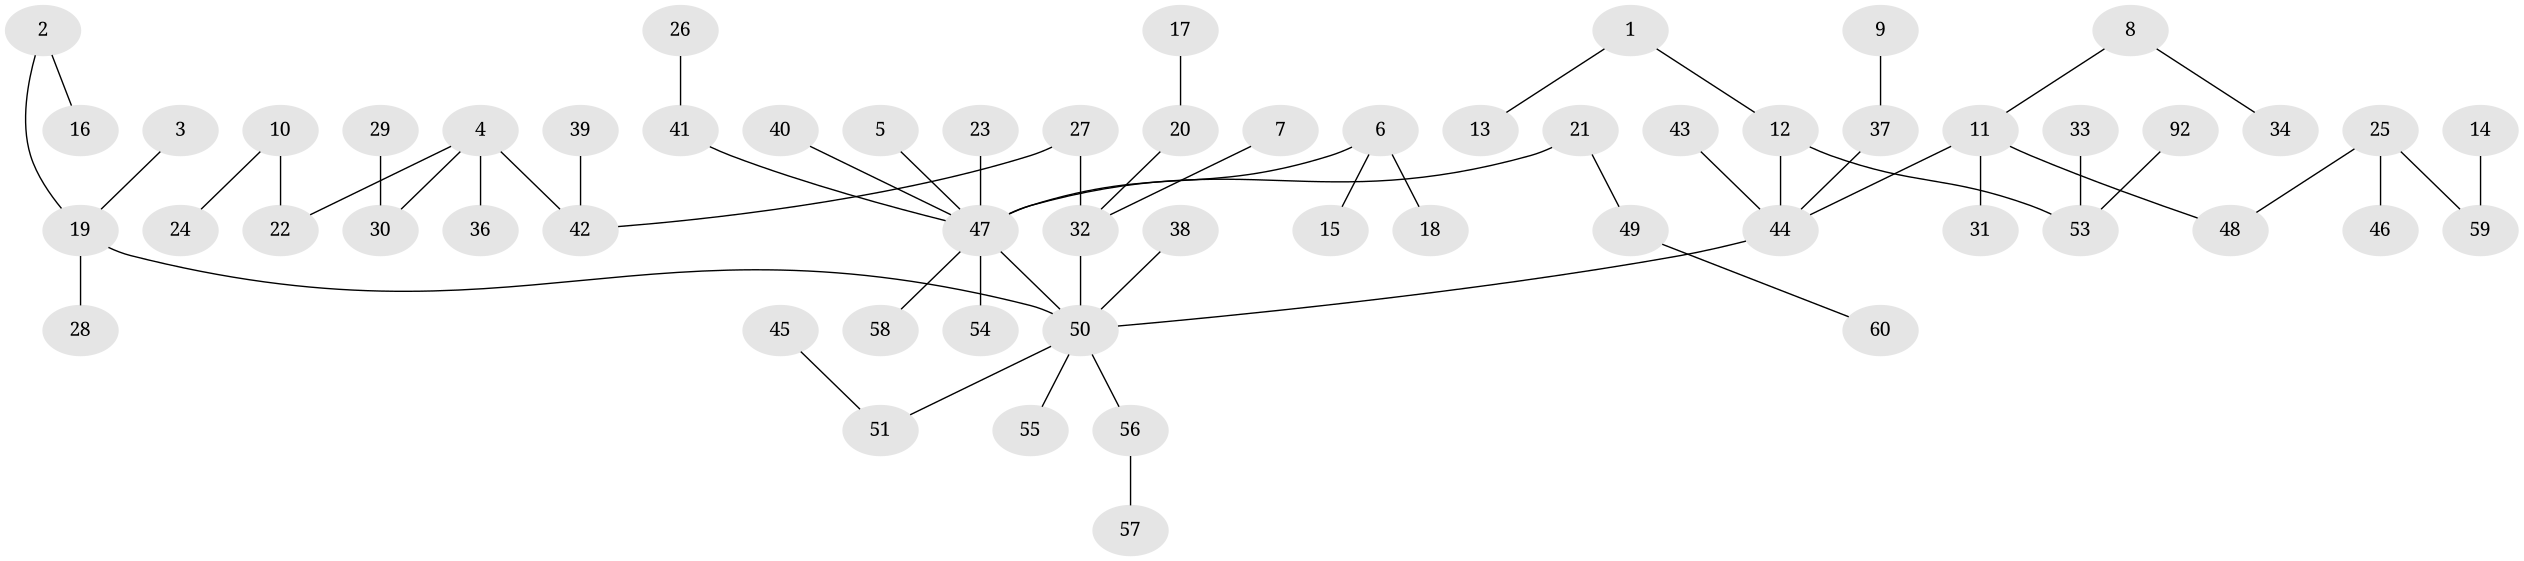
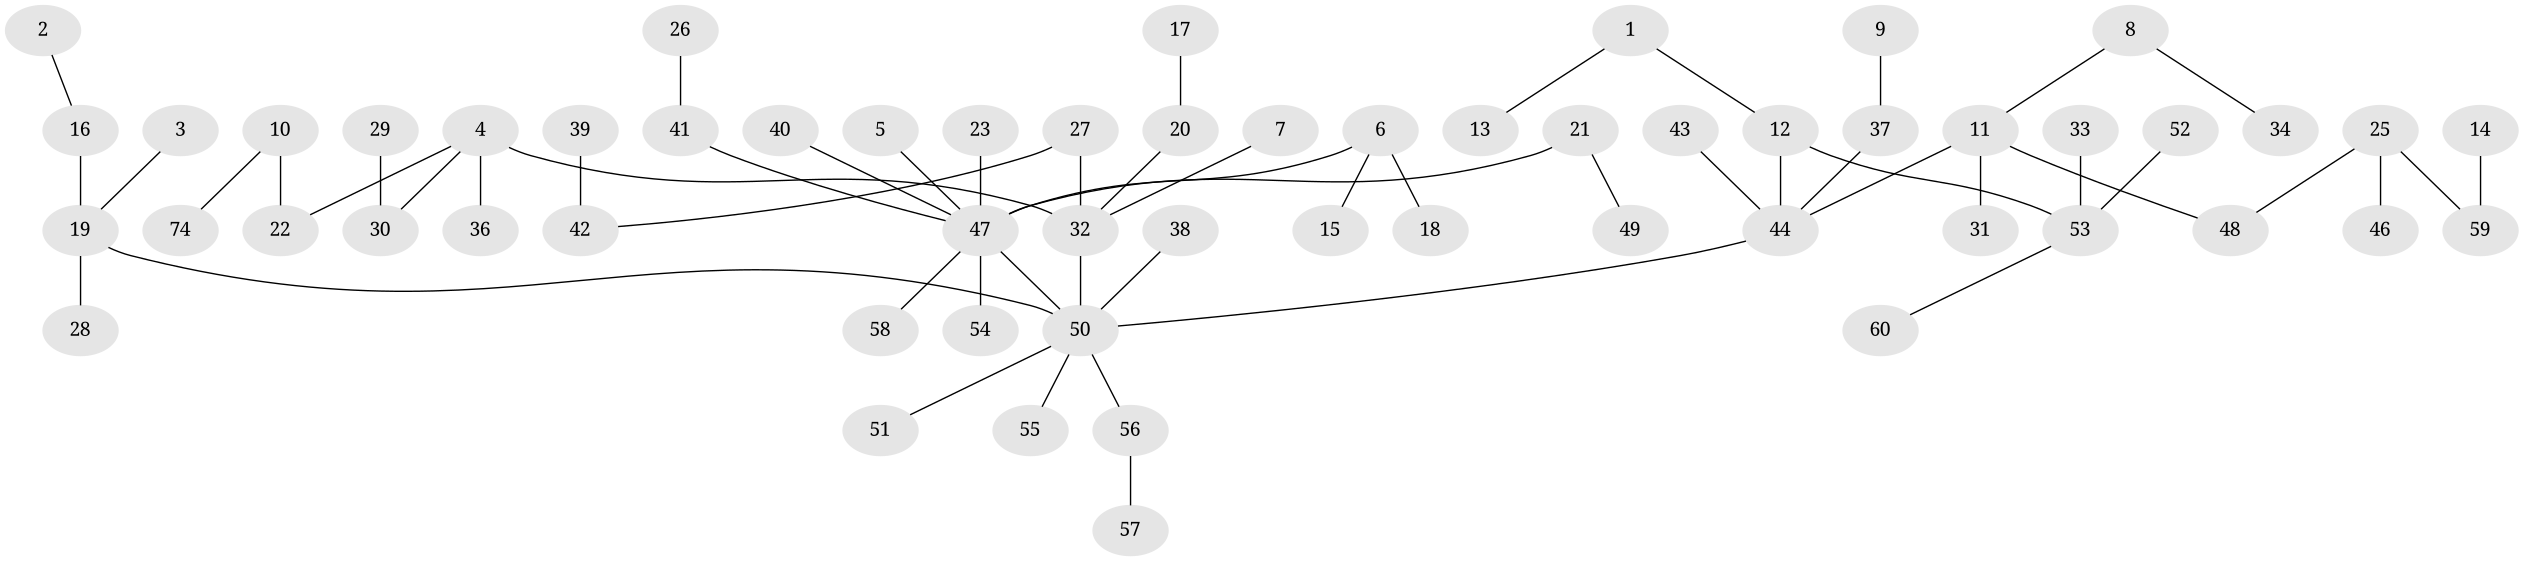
node "92": label "92" -> "52"
edge "2" -- "19": now "16" -- "19"
edge "4" -- "42": now "4" -- "32"
node "24": label "24" -> "74"
edge "49" -- "60": now "53" -- "60"
node "45": removed
